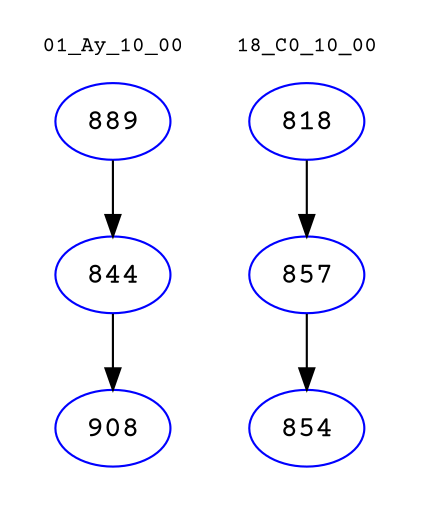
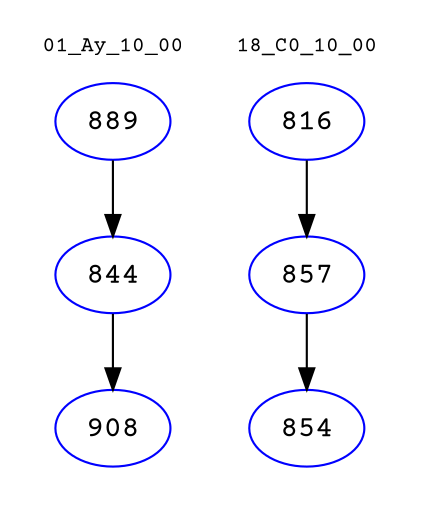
node "818": label "818" -> "816"
